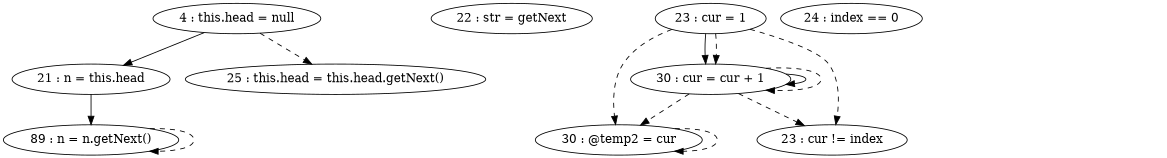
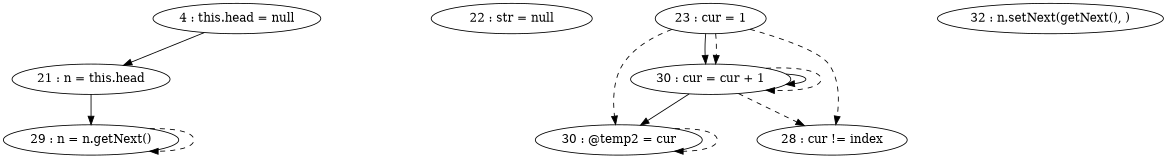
node "22 : str = getNext": label "22 : str = getNext" -> "22 : str = null"
node "24 : index == 0": removed
node "32 : n.setNext(getNext(), )": added
node "25 : this.head = this.head.getNext()": removed
edge "30 : cur = cur + 1" -> "30 : @temp2 = cur": style dashed -> solid
node "89 : n = n.getNext()": label "89 : n = n.getNext()" -> "29 : n = n.getNext()"
node "23 : cur != index": label "23 : cur != index" -> "28 : cur != index"
